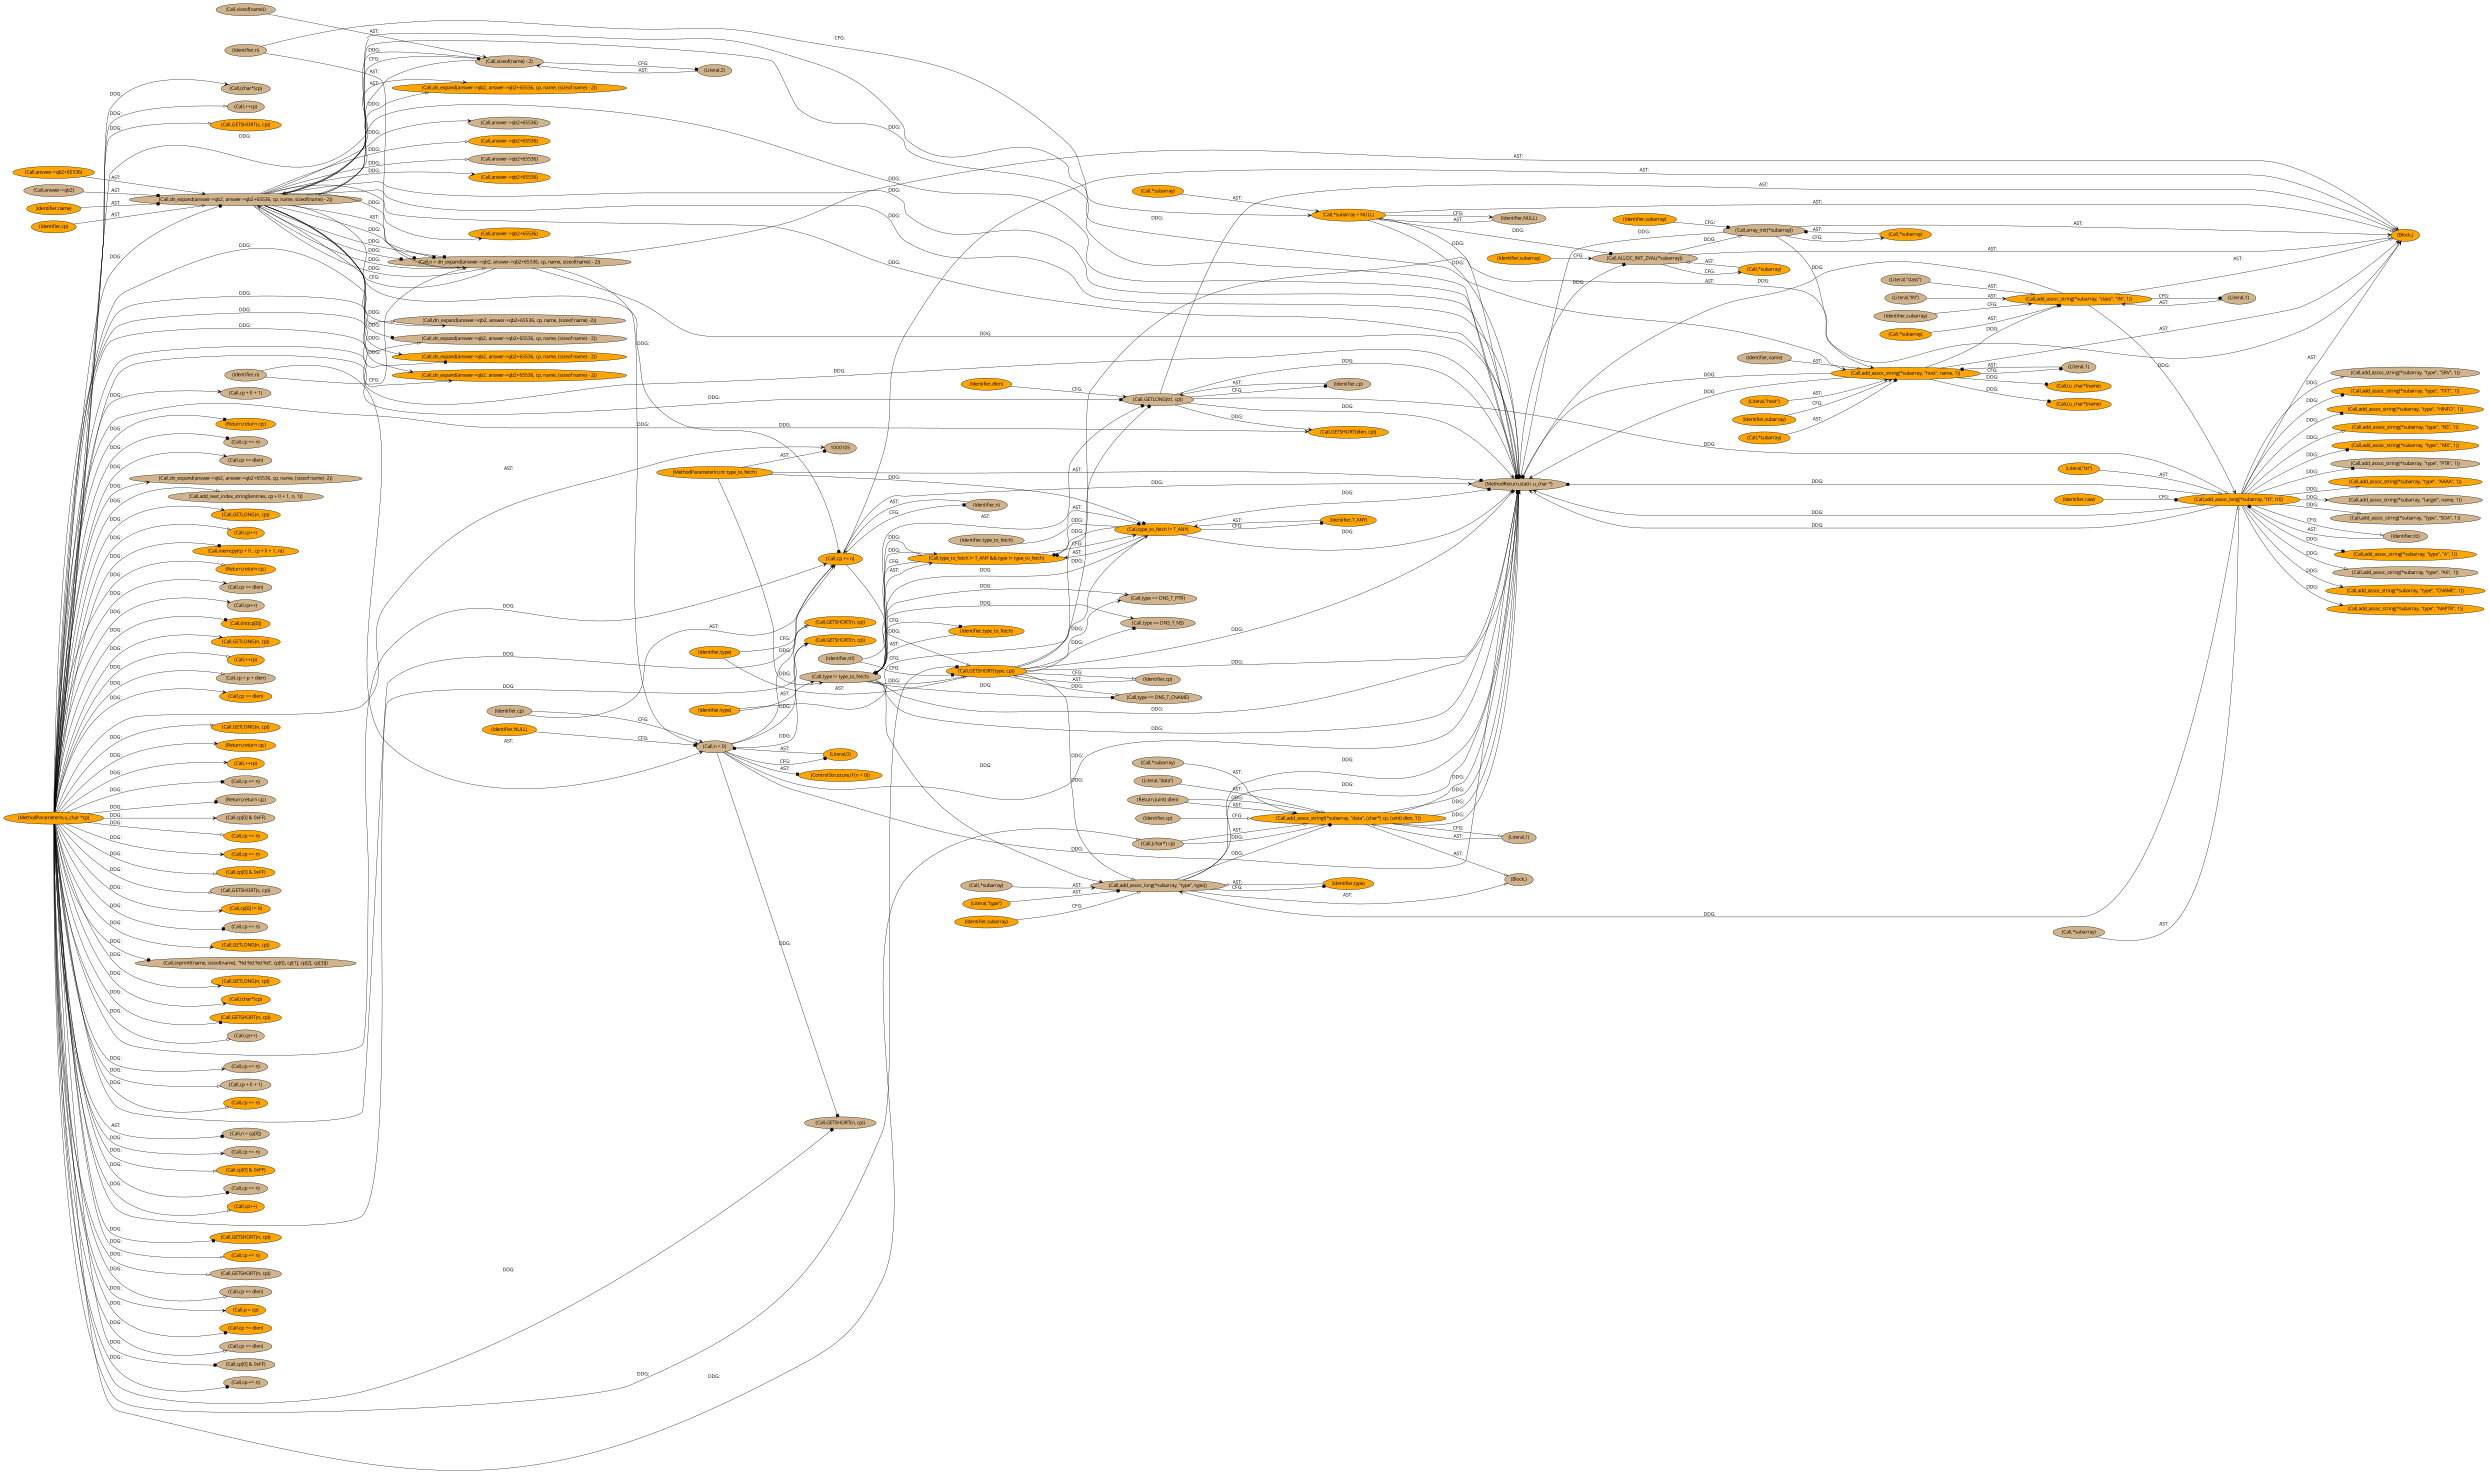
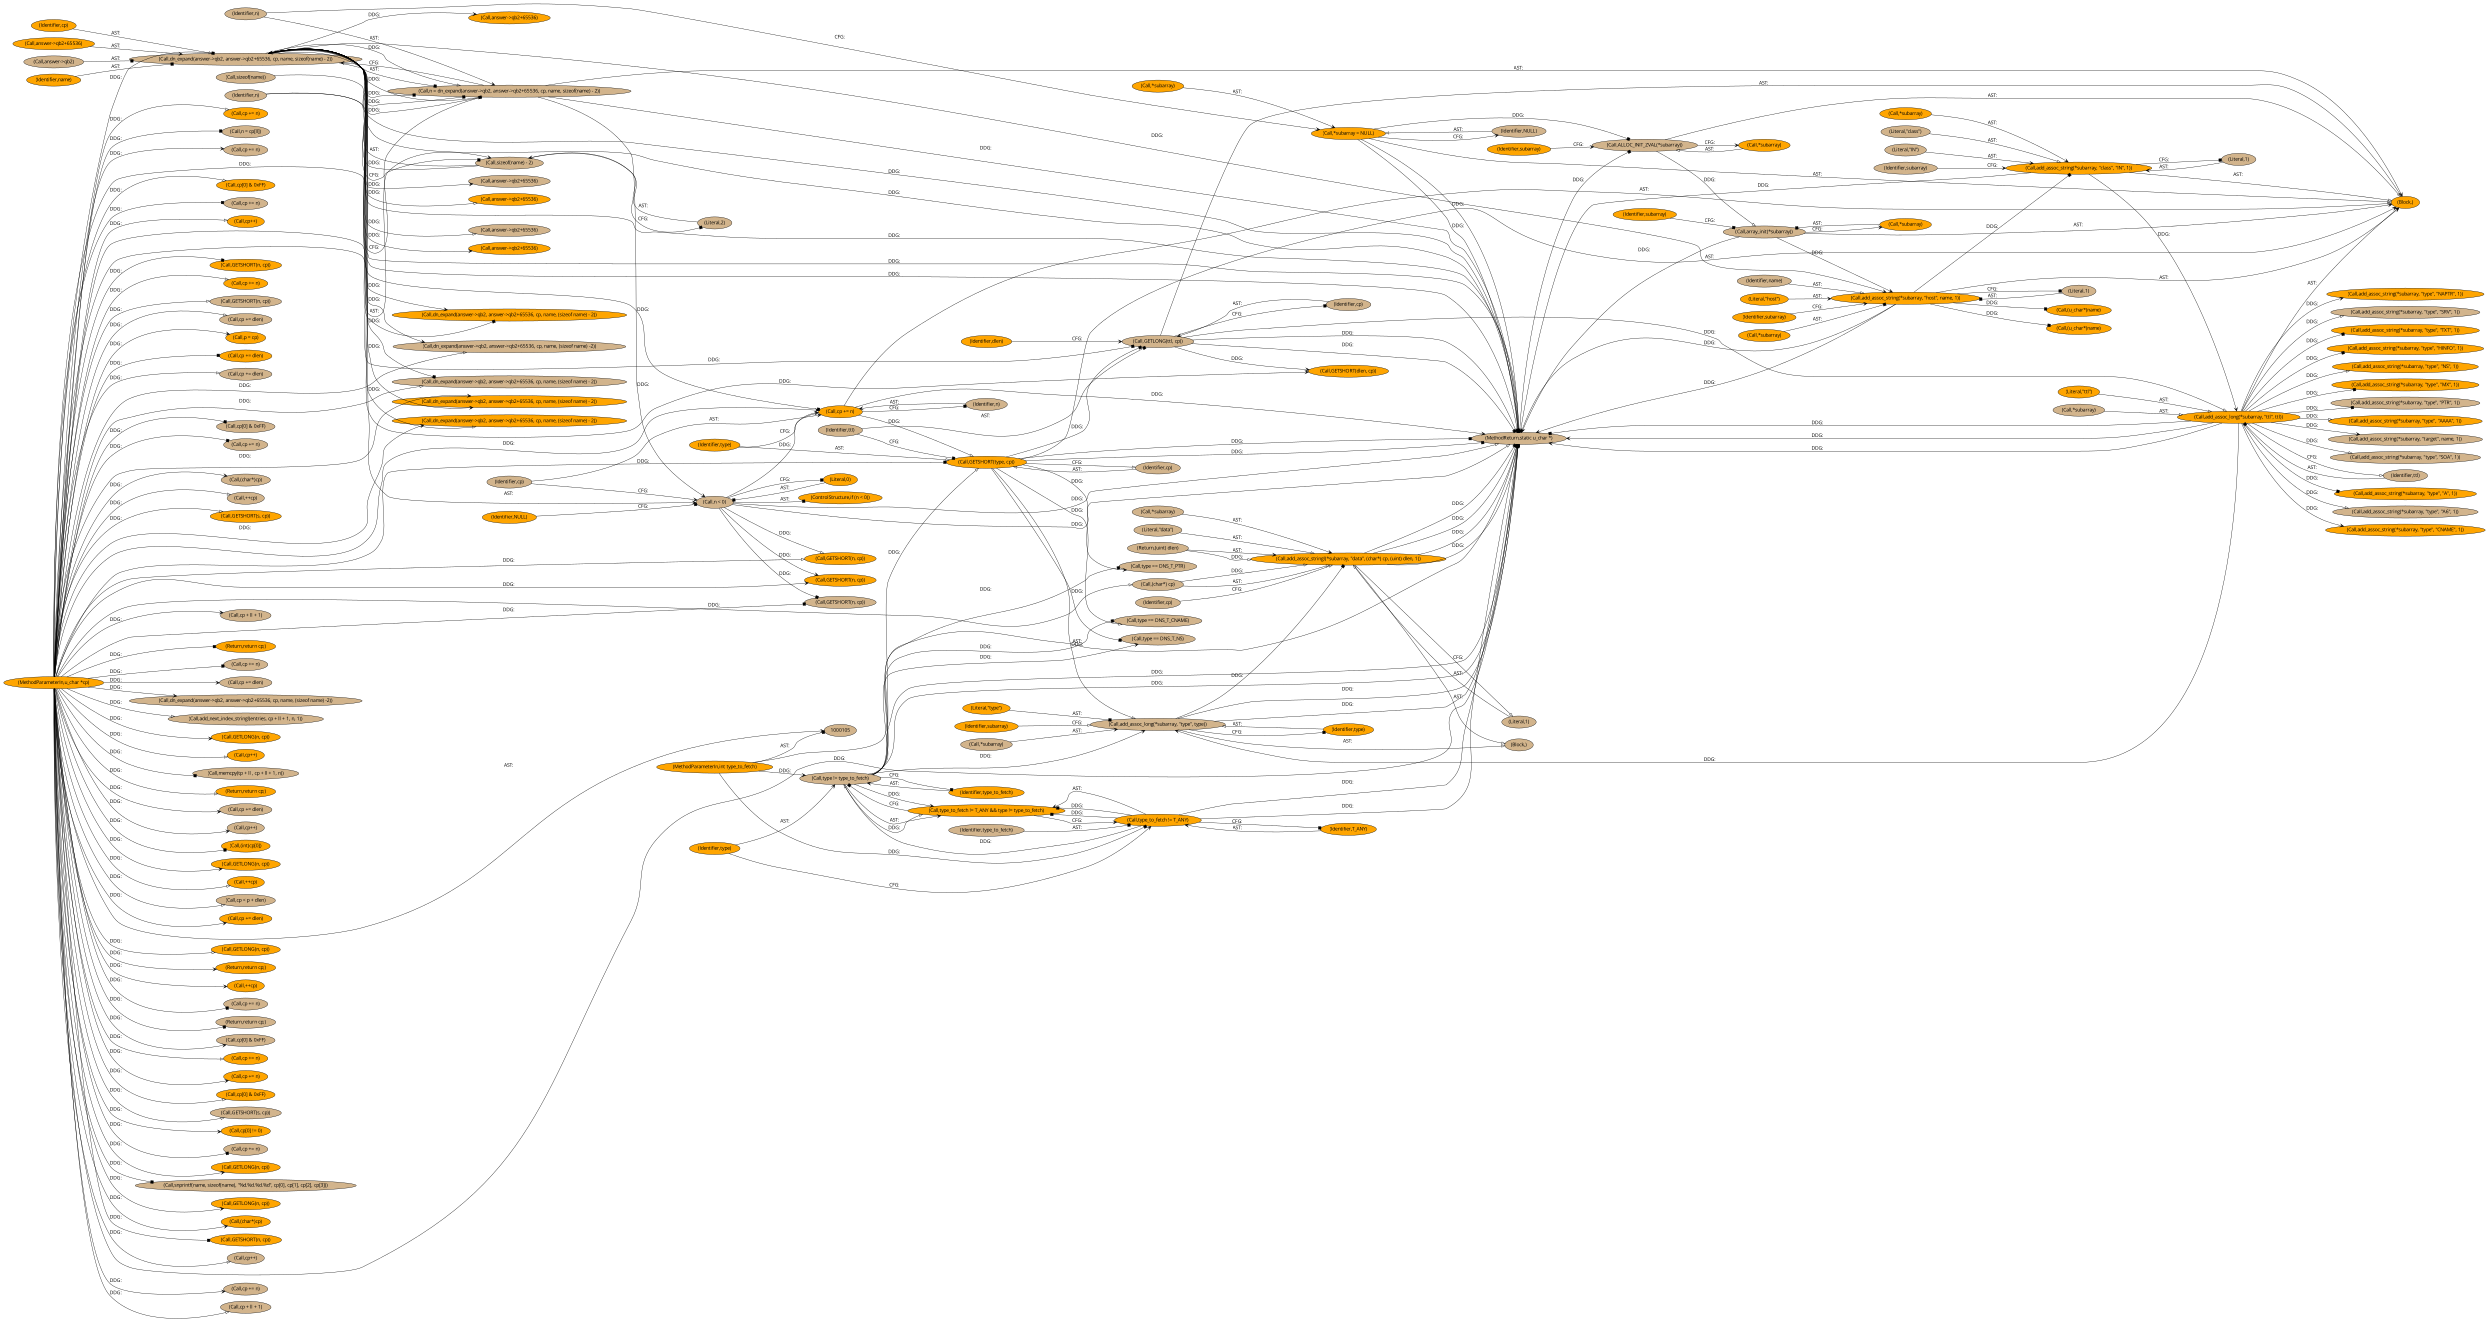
node "(Identifier,raw)": removed
node "(Call,memcpy(tp + ll , cp + ll + 1, n))": fillcolor orange -> tan
edge "(Call,type != type_to_fetch)" -> "(Call,type == DNS_T_PTR)": arrowhead vee -> box
edge "(MethodParameterIn,u_char *cp)" -> "(Call,n = cp[ll])": label "AST: " -> "DDG: "
